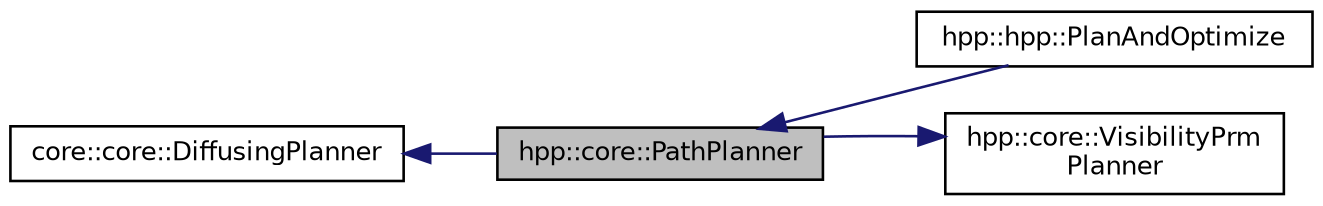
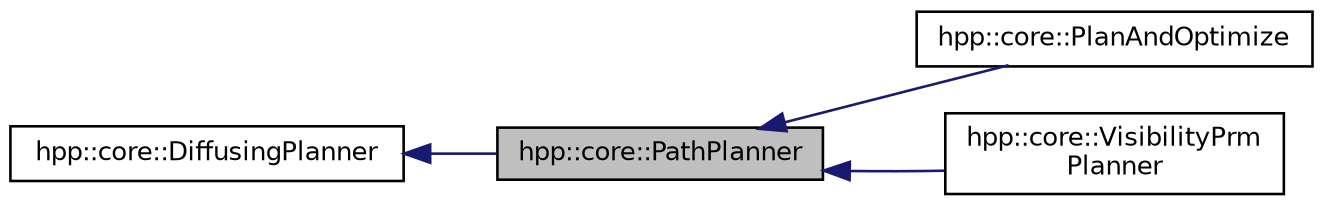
node "hpp::hpp::PlanAndOptimize": label "hpp::hpp::PlanAndOptimize" -> "hpp::core::PlanAndOptimize"
edge "hpp::core::PathPlanner" -> "hpp::core::VisibilityPrm Planner": reversed
node "core::core::DiffusingPlanner": label "core::core::DiffusingPlanner" -> "hpp::core::DiffusingPlanner"
